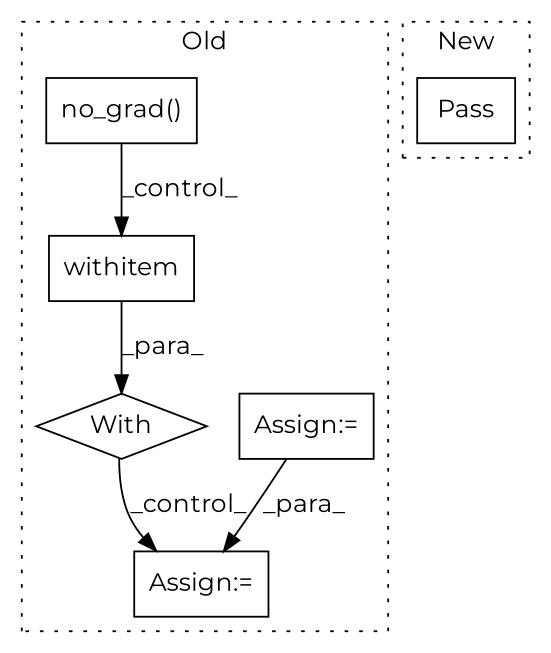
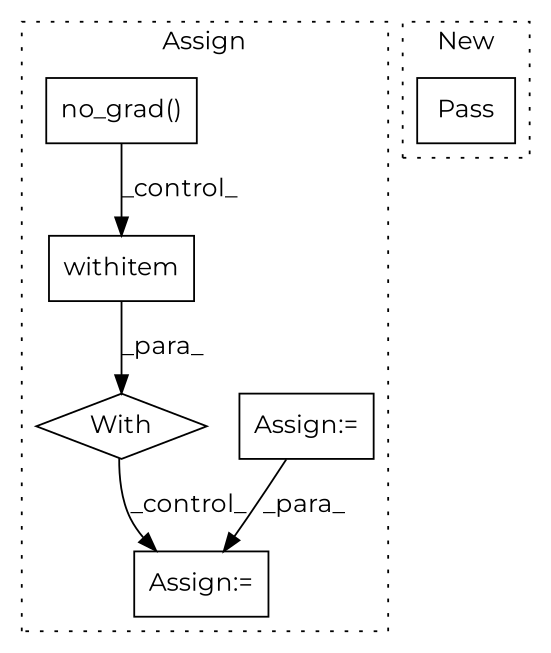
cluster "Old": label "Old" -> "Assign"
